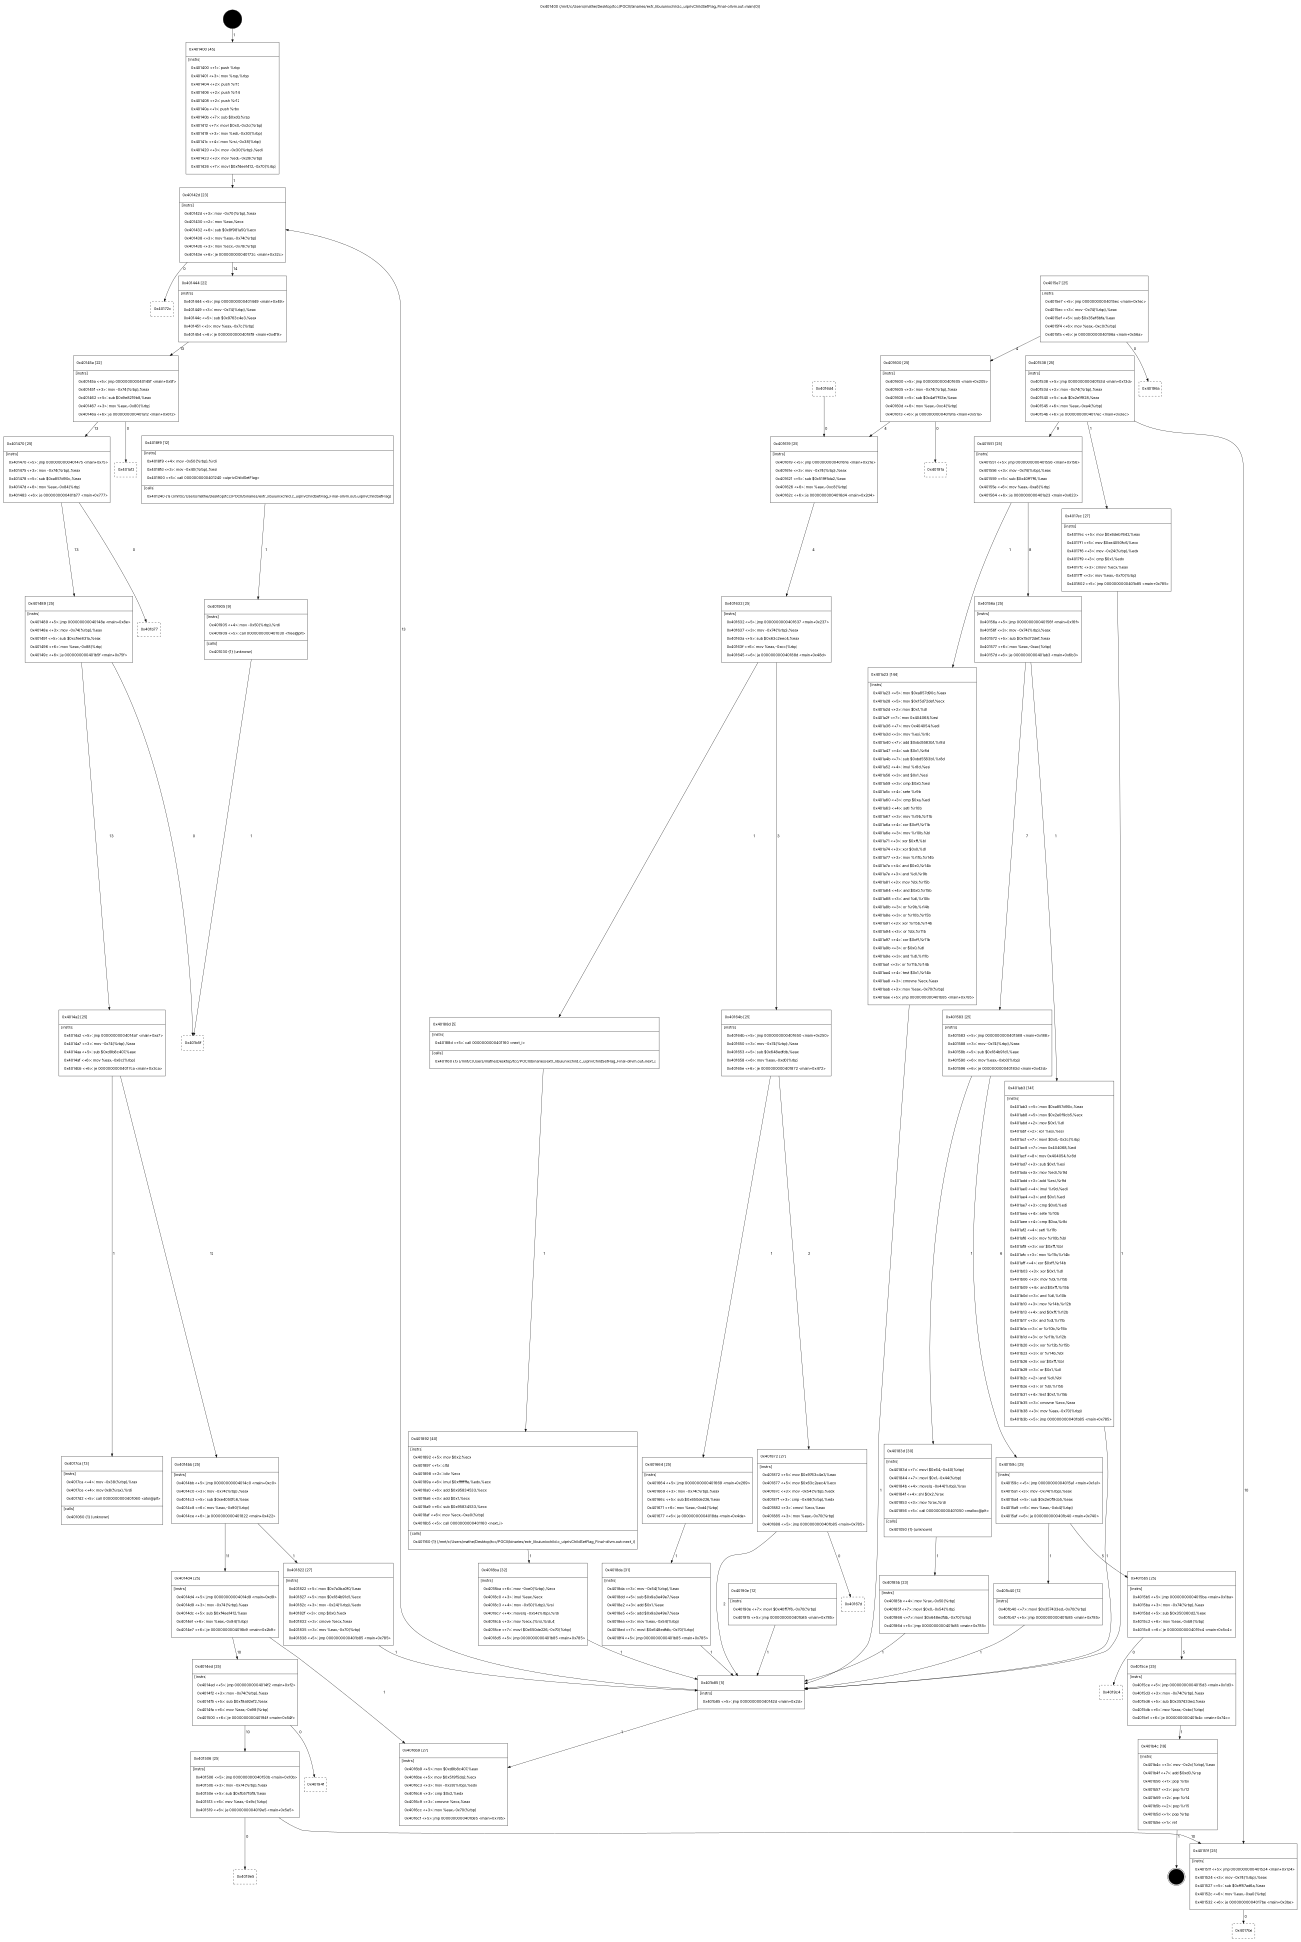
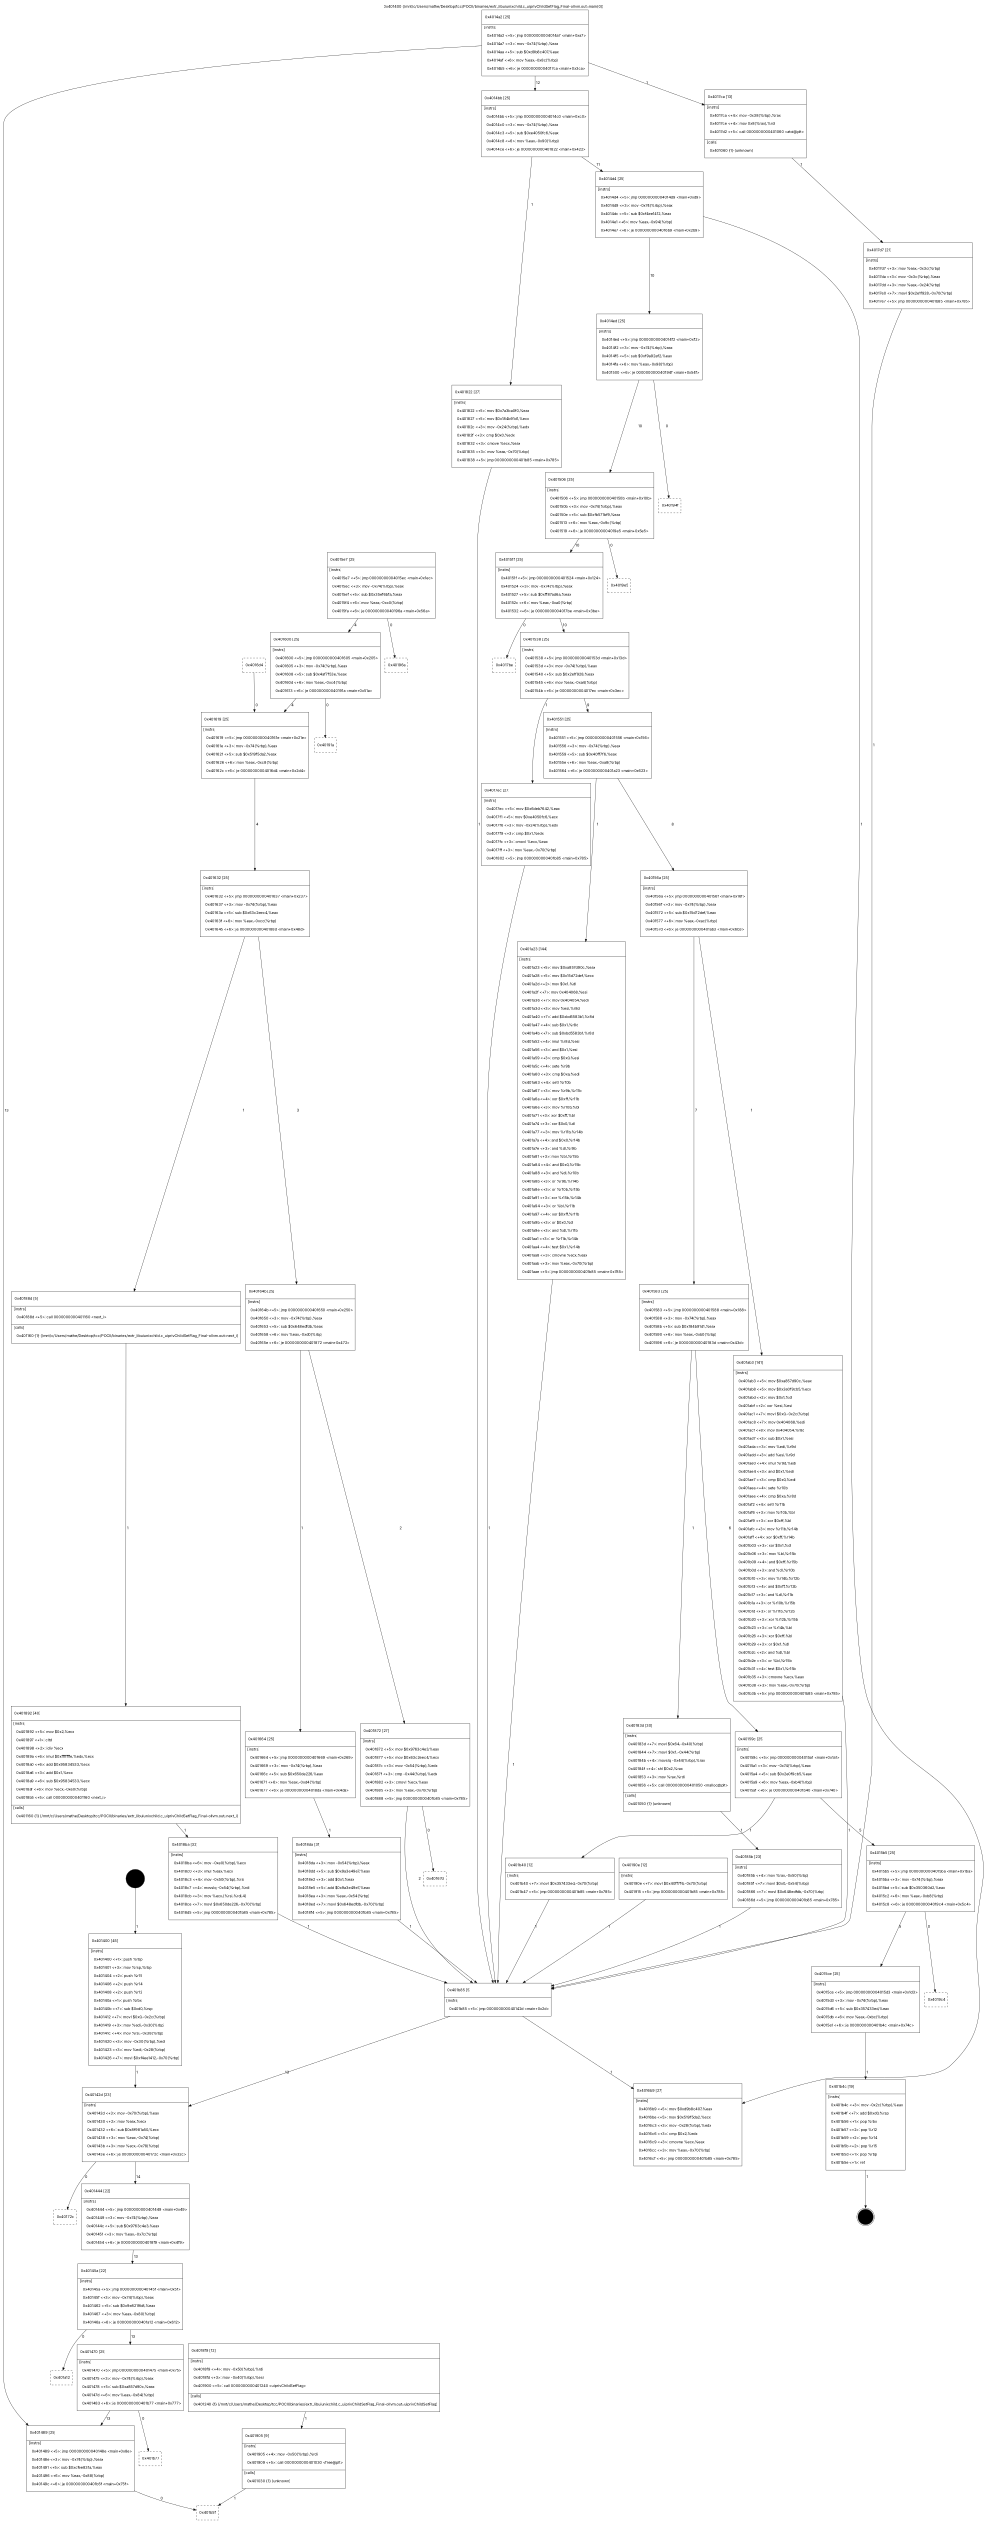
node "0x4017d7 [21]": added
edge "0x401489 [25]" -> "0x4014a2 [25]": reversed
edge "0x401538 [25]" -> "0x40151f [25]": reversed
